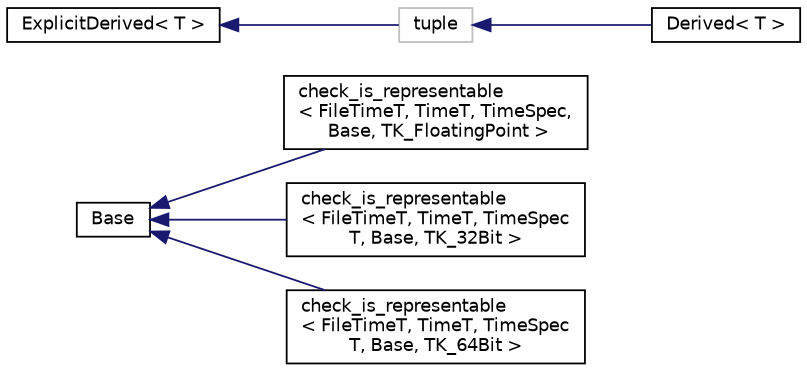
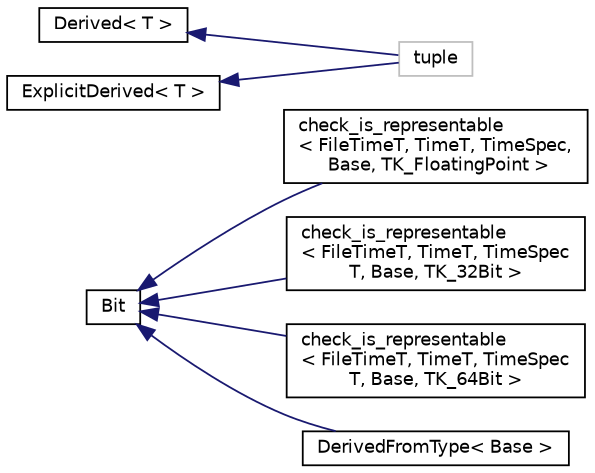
edge "Derived< T >" -> "tuple": reversed
node "Base": label "Base" -> "Bit"
node "DerivedFromType< Base >": added
